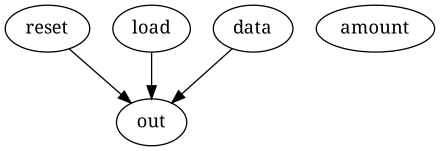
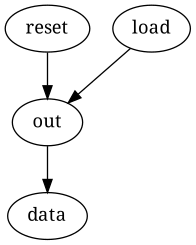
node "amount": removed
edge "data" -> "out": reversed
